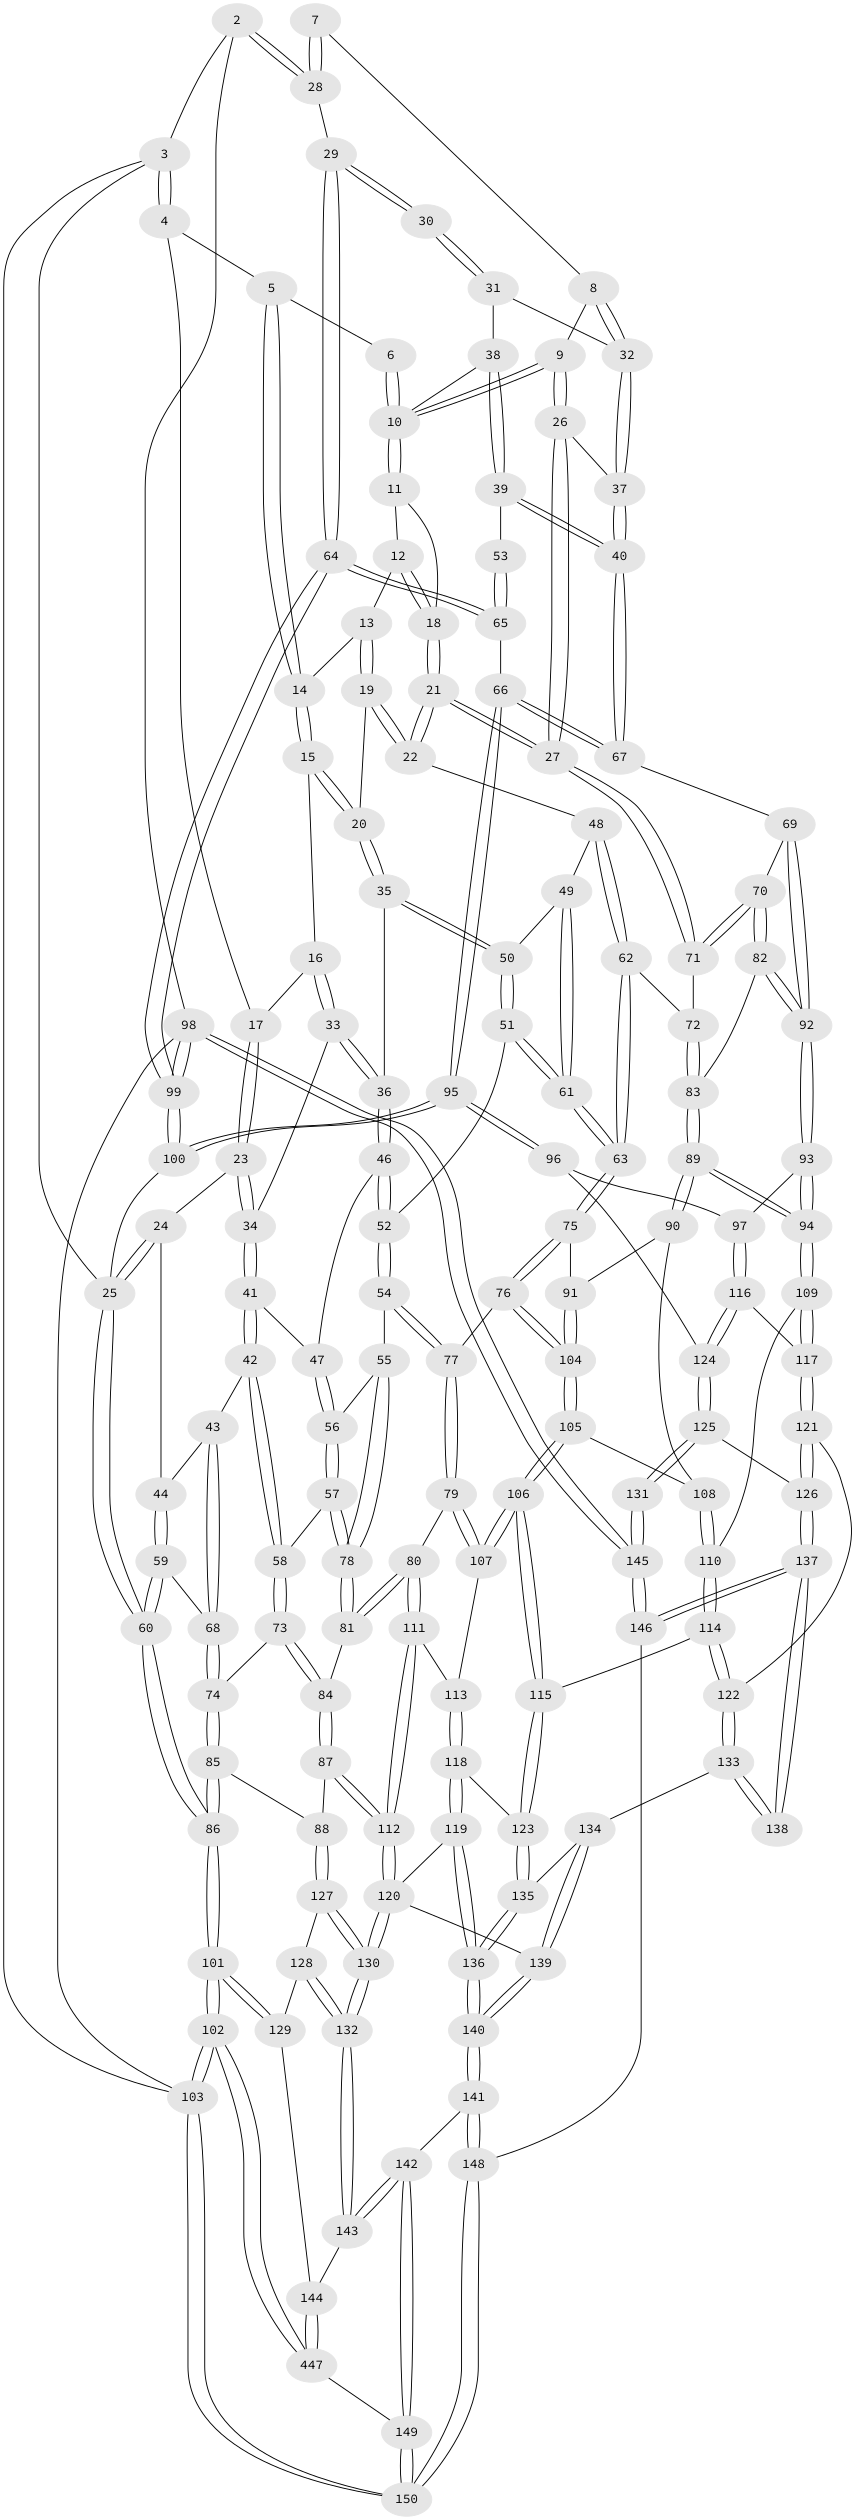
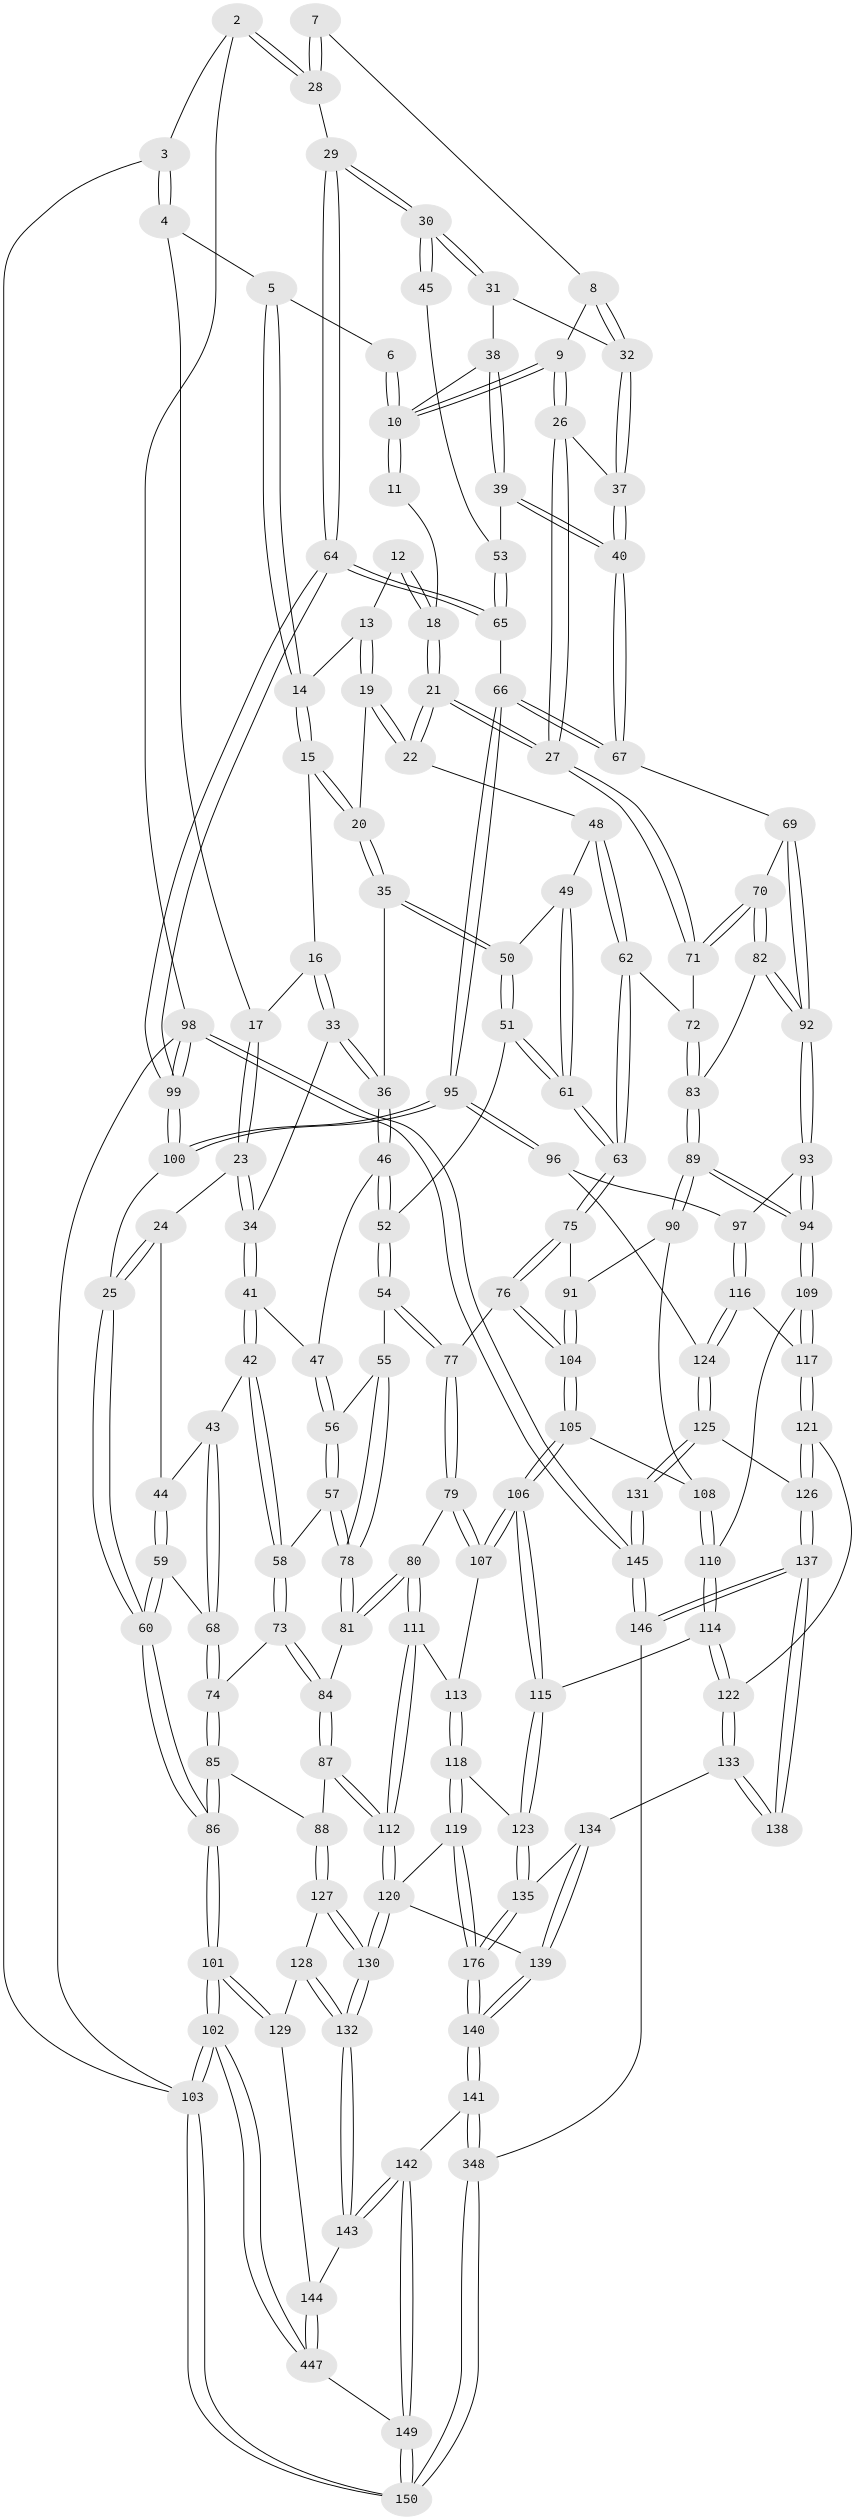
node "45": added
edge "11" -- "12": removed
edge "3" -- "25": removed
node "136": label "136" -> "176"
node "148": label "148" -> "348"
